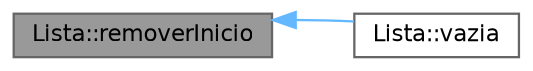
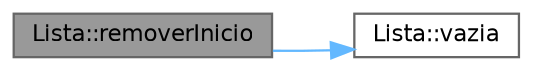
edge "Lista::vazia" -> "Lista::removerInicio": reversed
